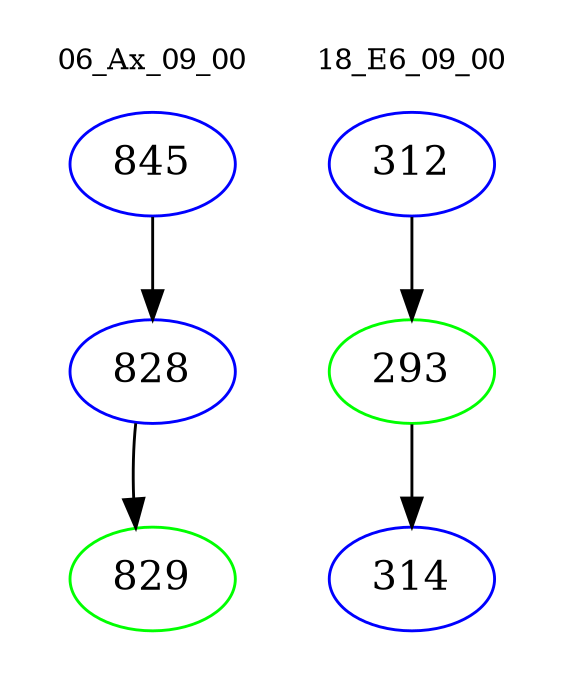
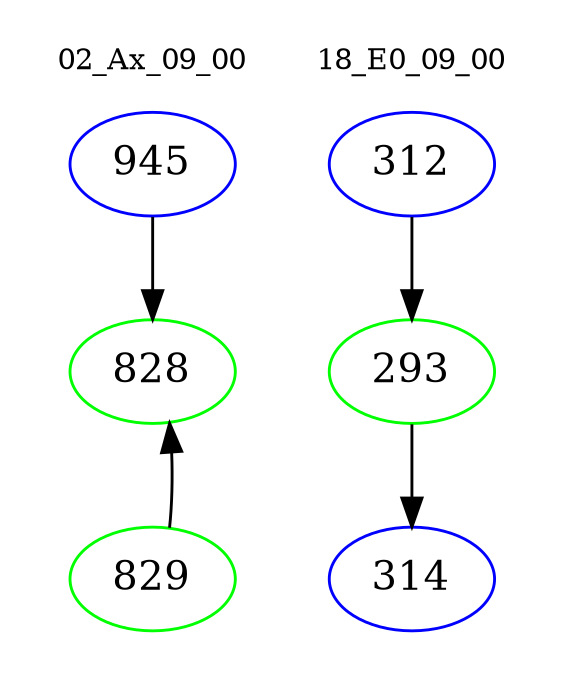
cluster "06_Ax_09_00": label "06_Ax_09_00" -> "02_Ax_09_00"
cluster "18_E6_09_00": label "18_E6_09_00" -> "18_E0_09_00"
node "845": label "845" -> "945"
node "828": color blue -> green
edge "828" -> "829": reversed
